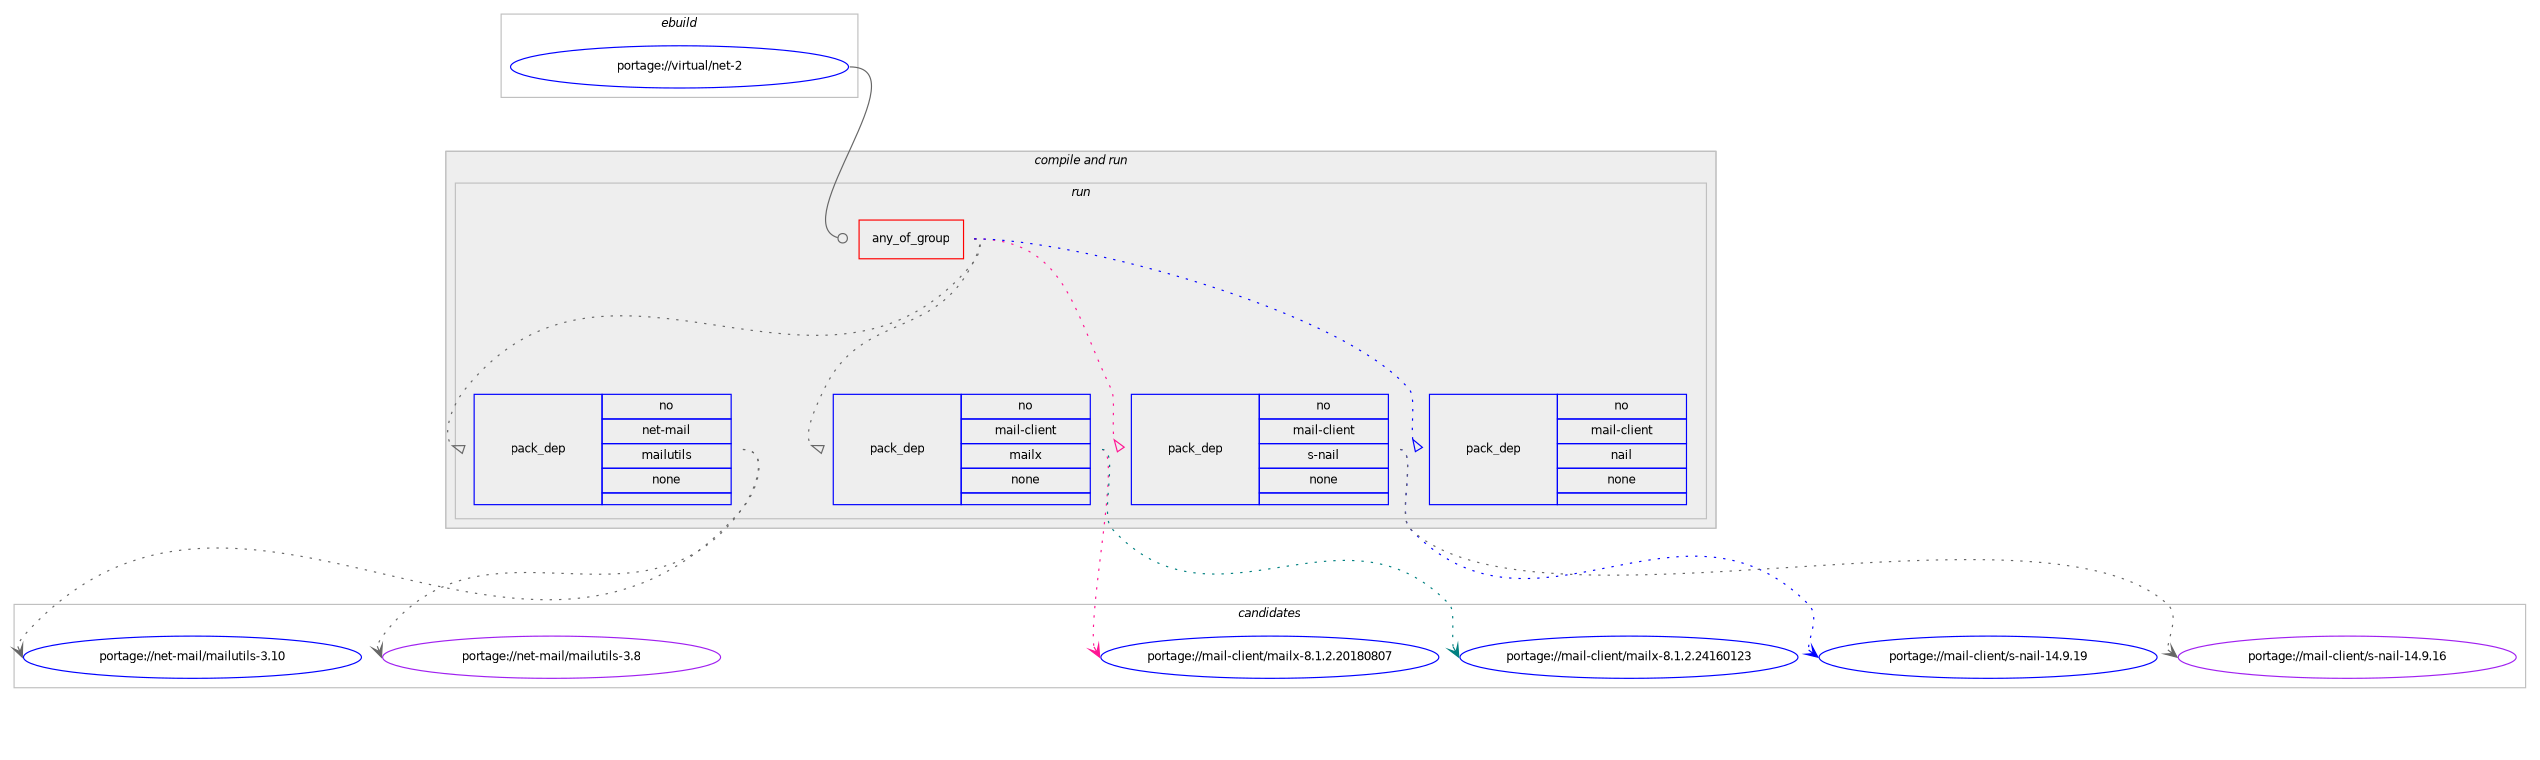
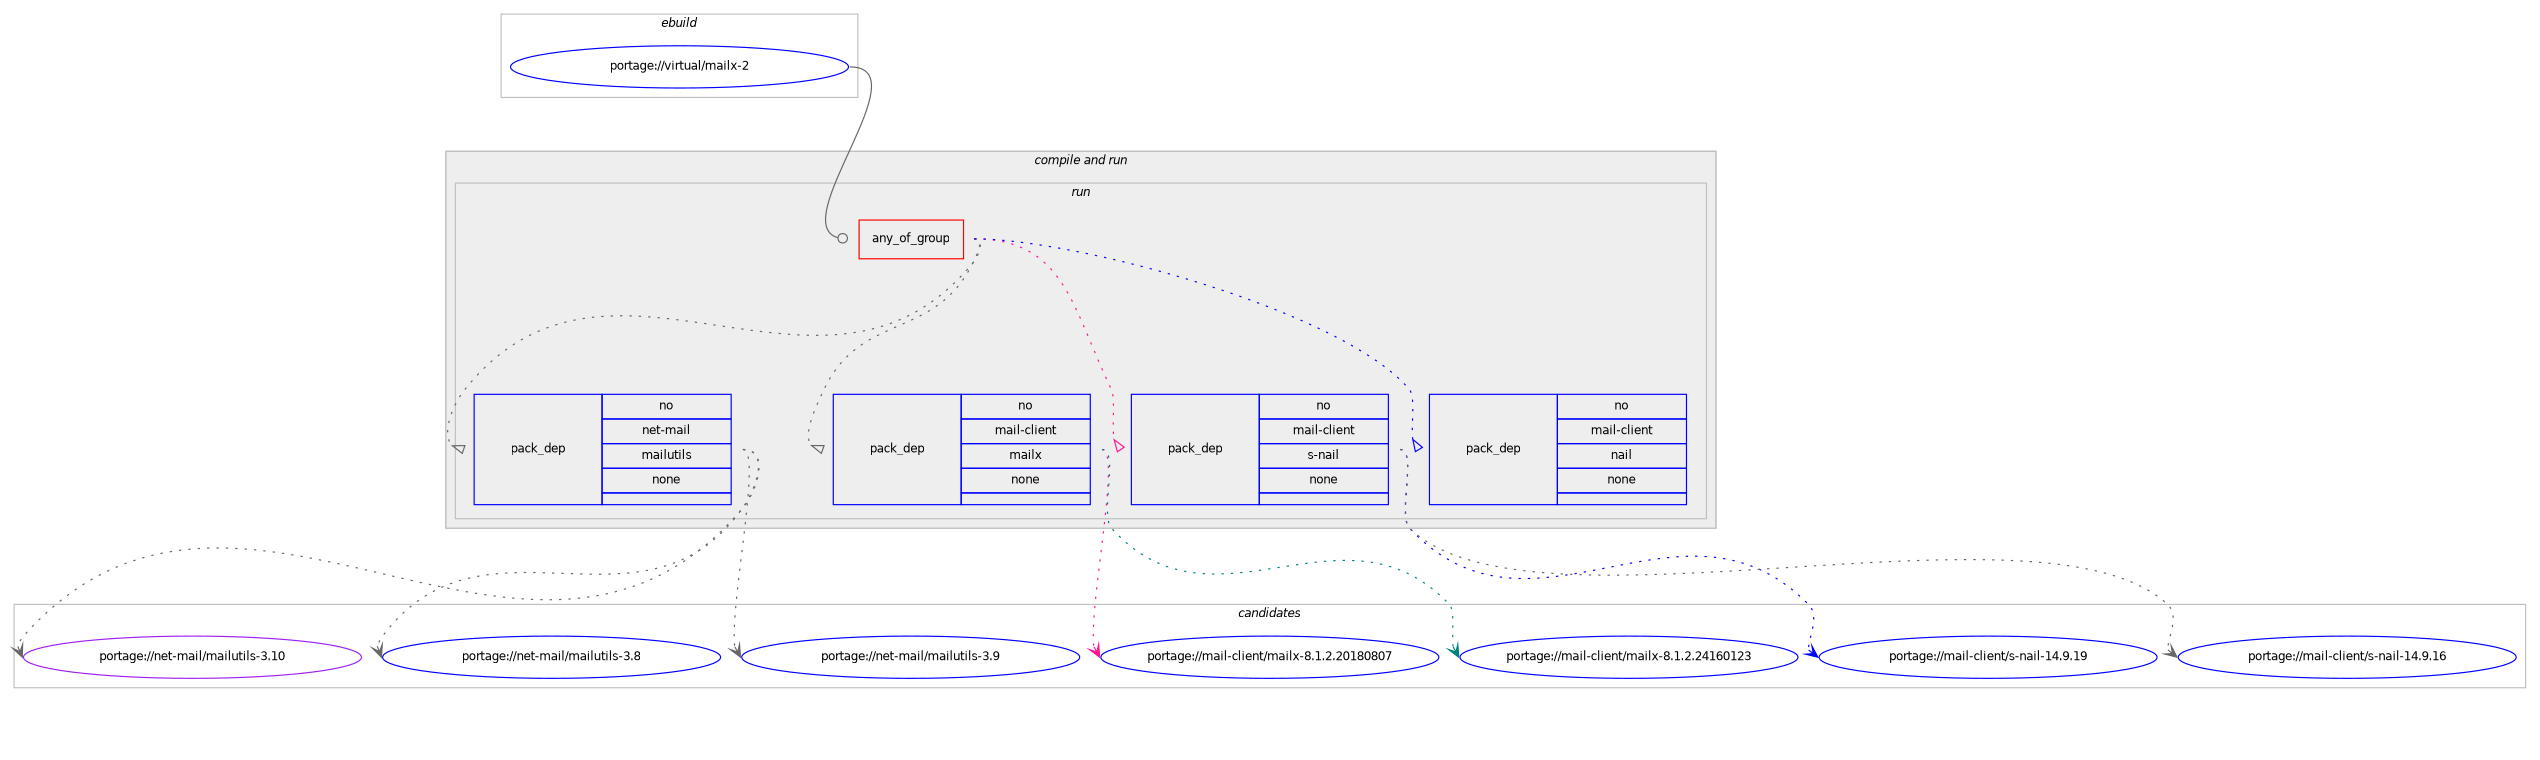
node "portage://virtual/net-2": label "portage://virtual/net-2" -> "portage://virtual/mailx-2"
node "portage://net-mail/mailutils-3.10": color blue -> purple
node "portage://net-mail/mailutils-3.8": color purple -> blue
node "portage://net-mail/mailutils-3.9": added
node "portage://mail-client/s-nail-14.9.16": color purple -> blue
